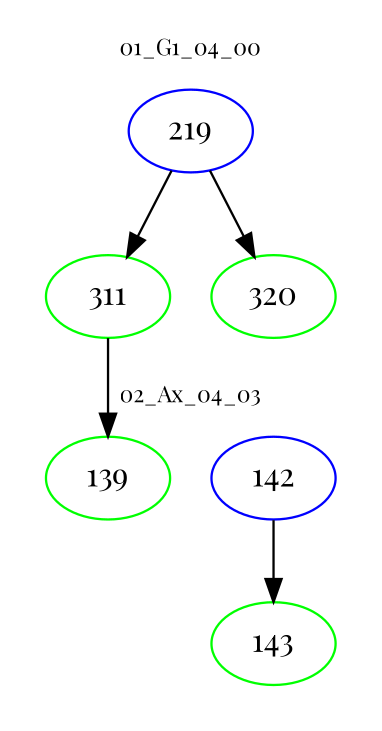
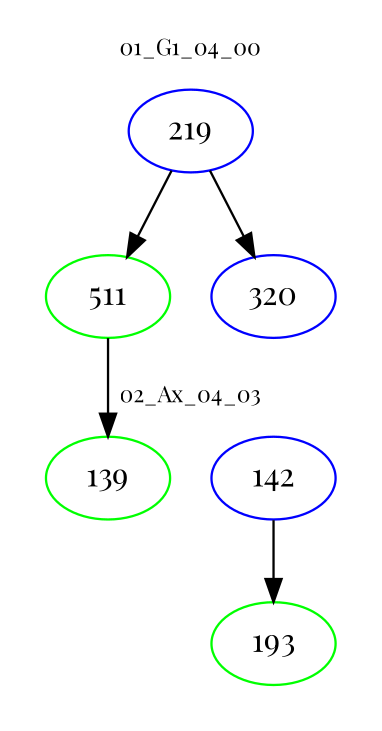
node "311": label "311" -> "511"
node "320": color green -> blue
node "143": label "143" -> "193"
